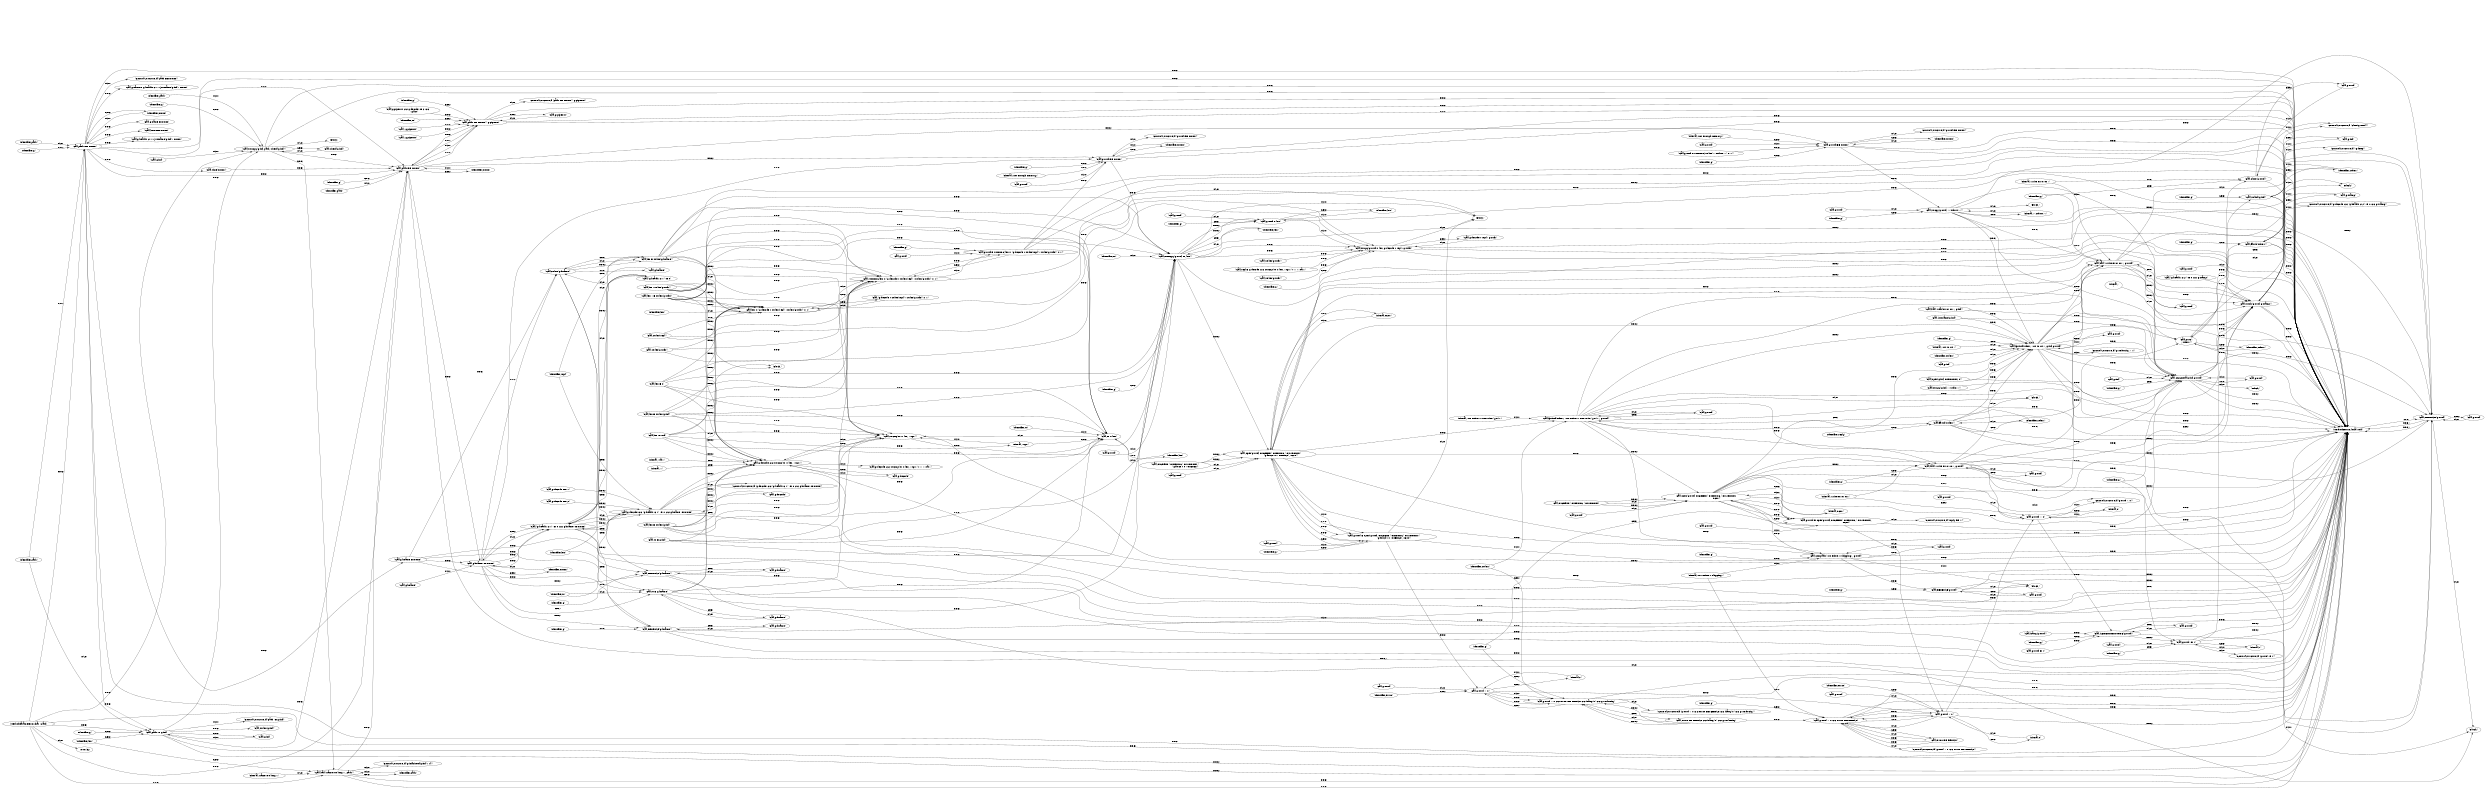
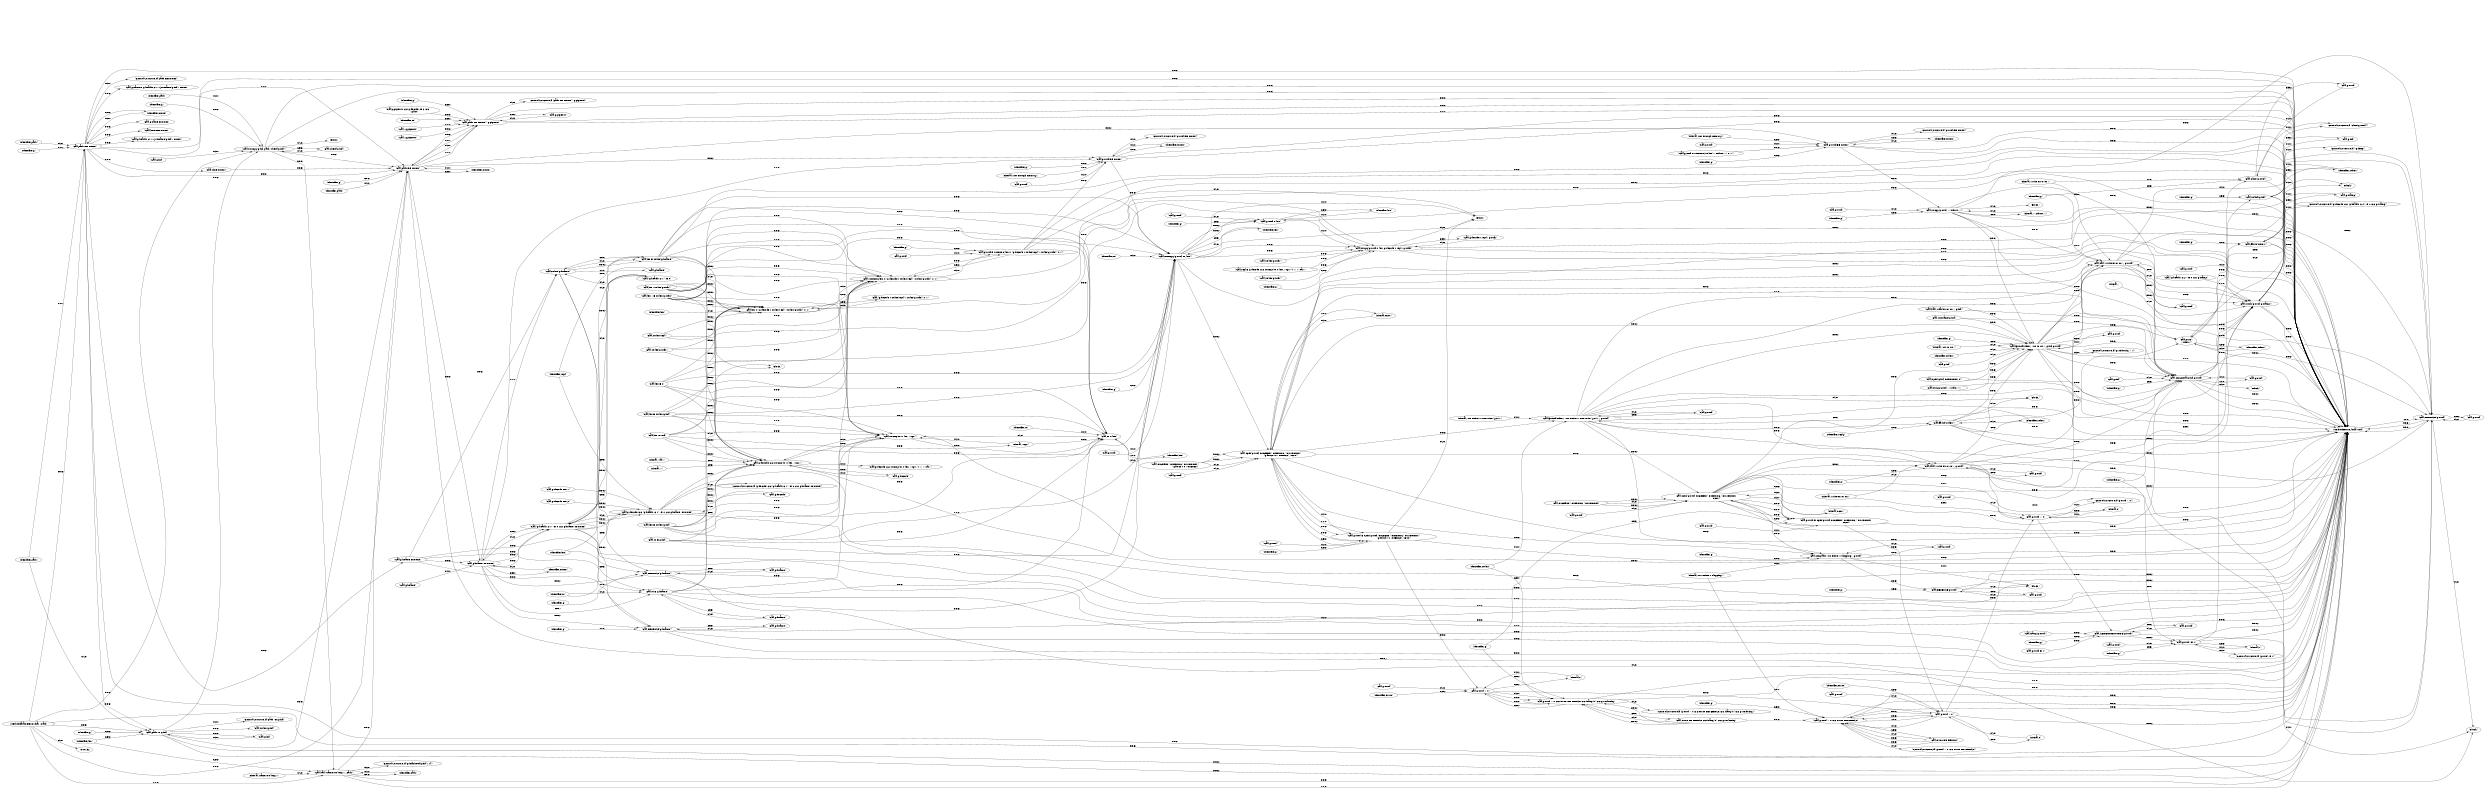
edge "(Call,strlen(repl))" -> "(Call,len + (g.decode ? strlen(repl) : strlen(g.sufx)) + 1)": label "CFG: " -> "DDG: "
node "(ControlStructure,if (reply == 1))": removed
edge "(Call,g.decode && (g.headis & 1) != 0 && g.hname != NULL)" -> "(Call,(g.headis & 1) != 0 && g.hname != NULL)": removed, label "CFG:"
